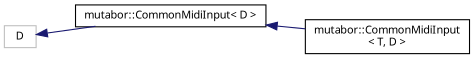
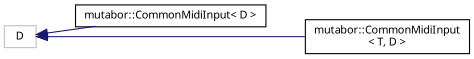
edge "mutabor::CommonMidiInput < T, D >" -> "mutabor::CommonMidiInput< D >": now "mutabor::CommonMidiInput < T, D >" -> "D"
